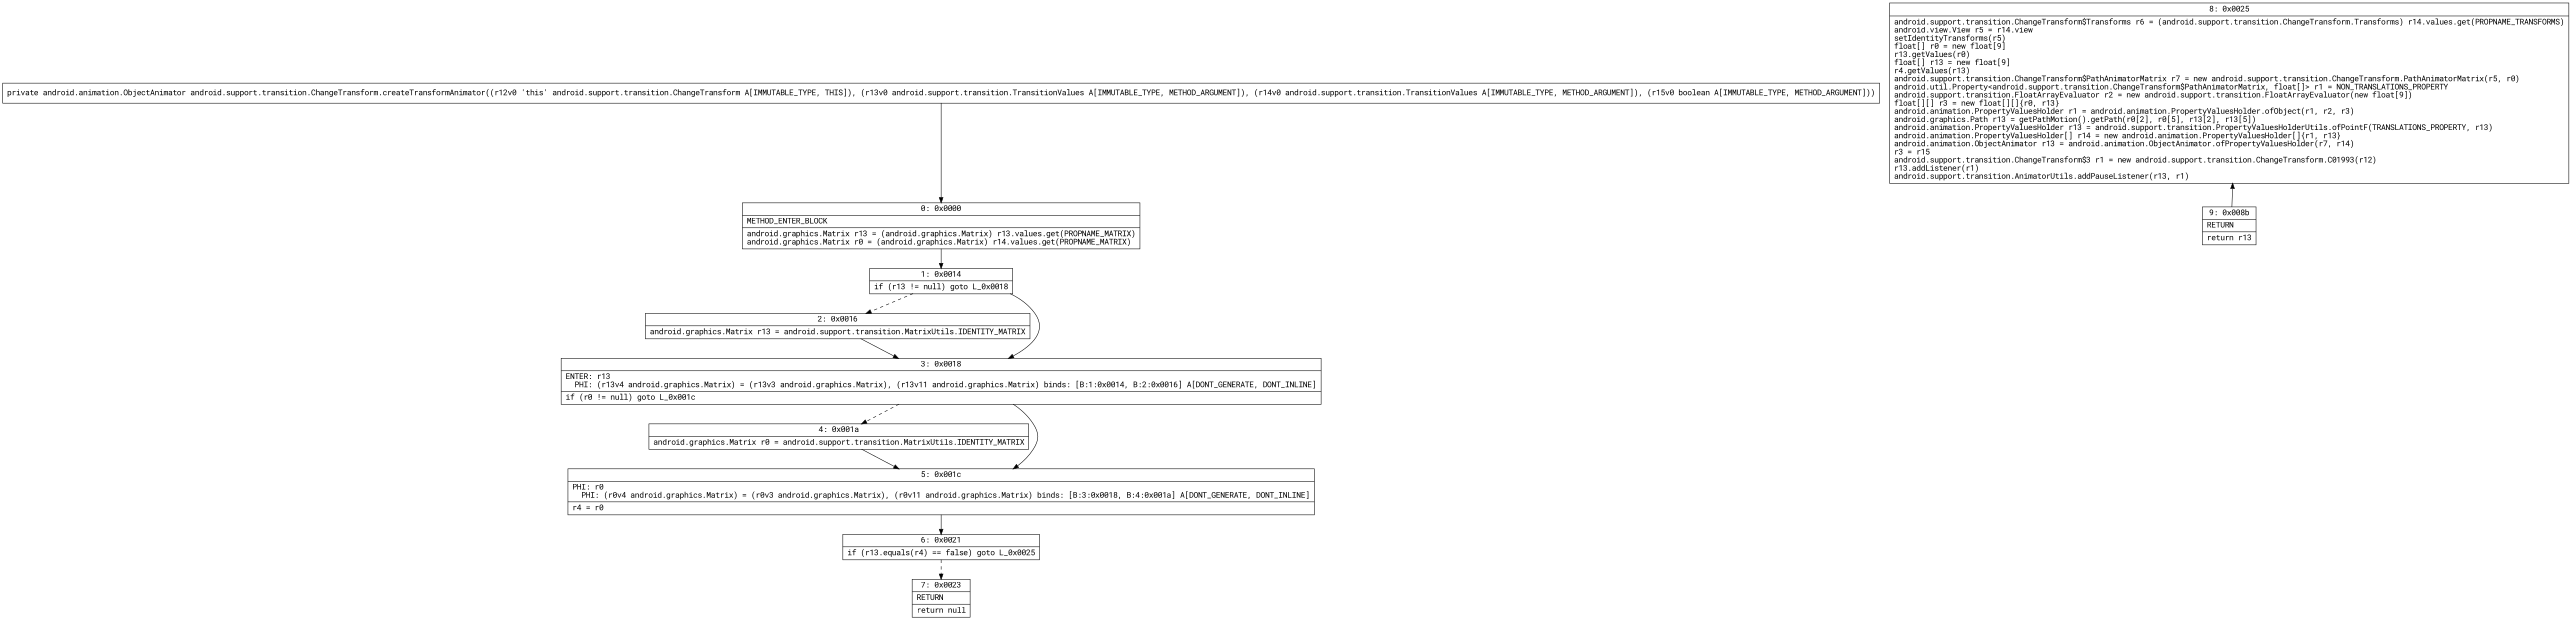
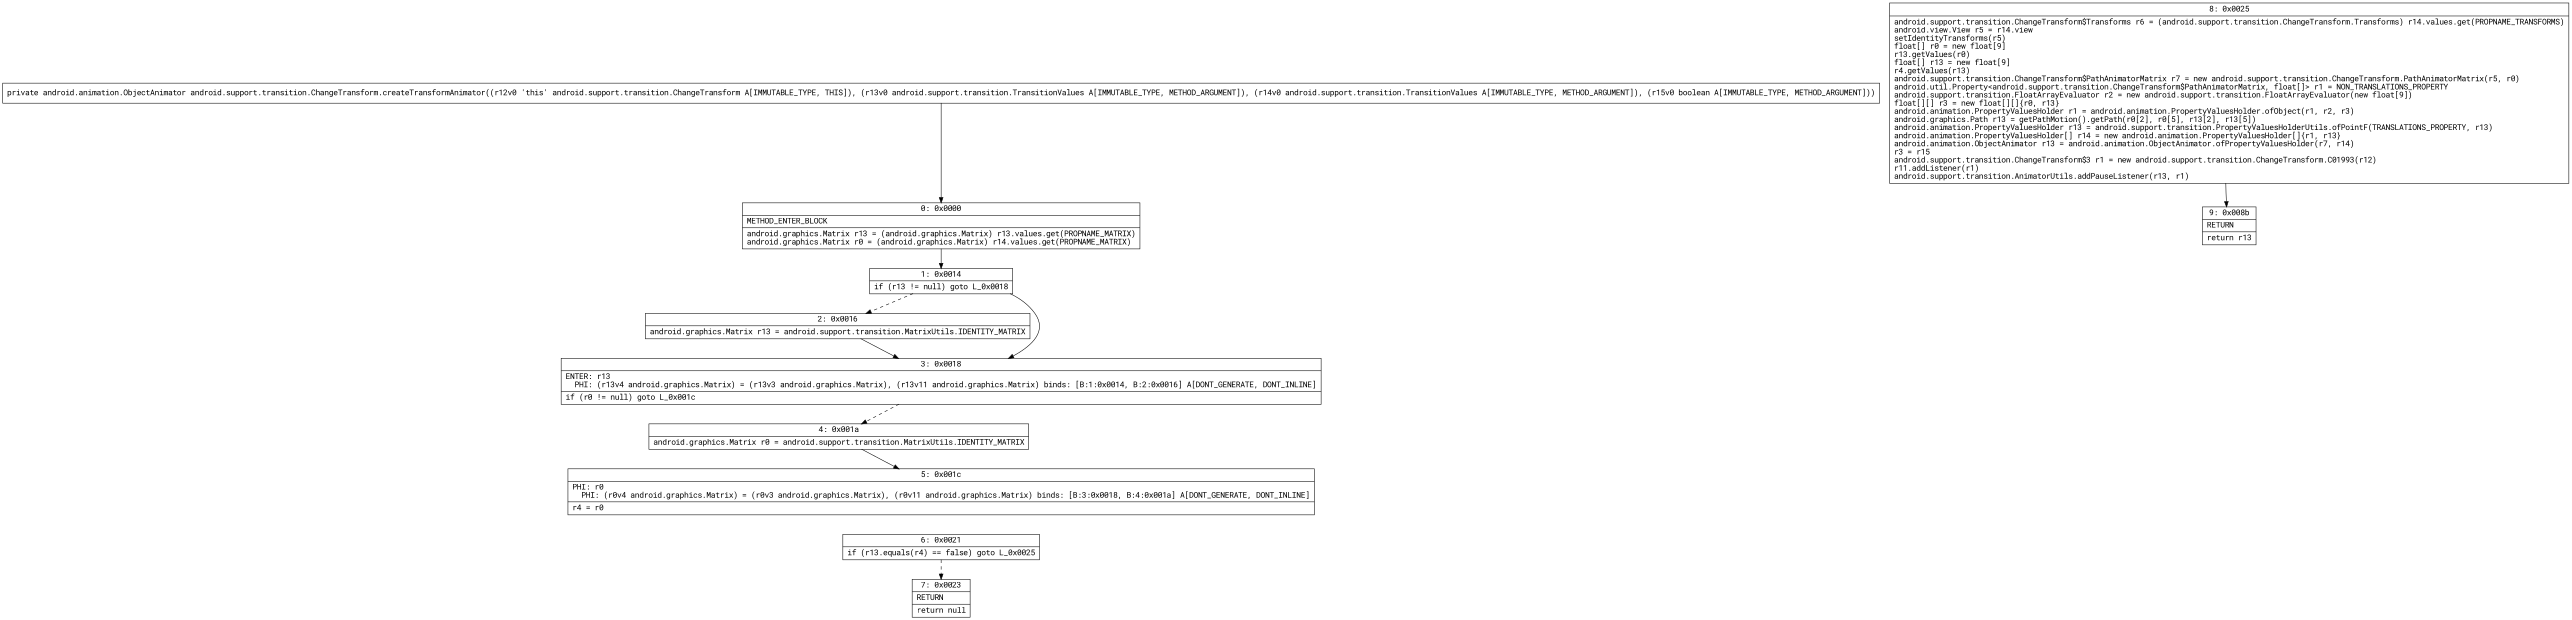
node "8: 0x0025": text "r13.addListener(r1)" -> "r11.addListener(r1)"
edge "9: 0x008b" -> "8: 0x0025": reversed
edge "3: 0x0018" -> "5: 0x001c": removed
edge "5: 0x001c" -> "6: 0x0021": removed
